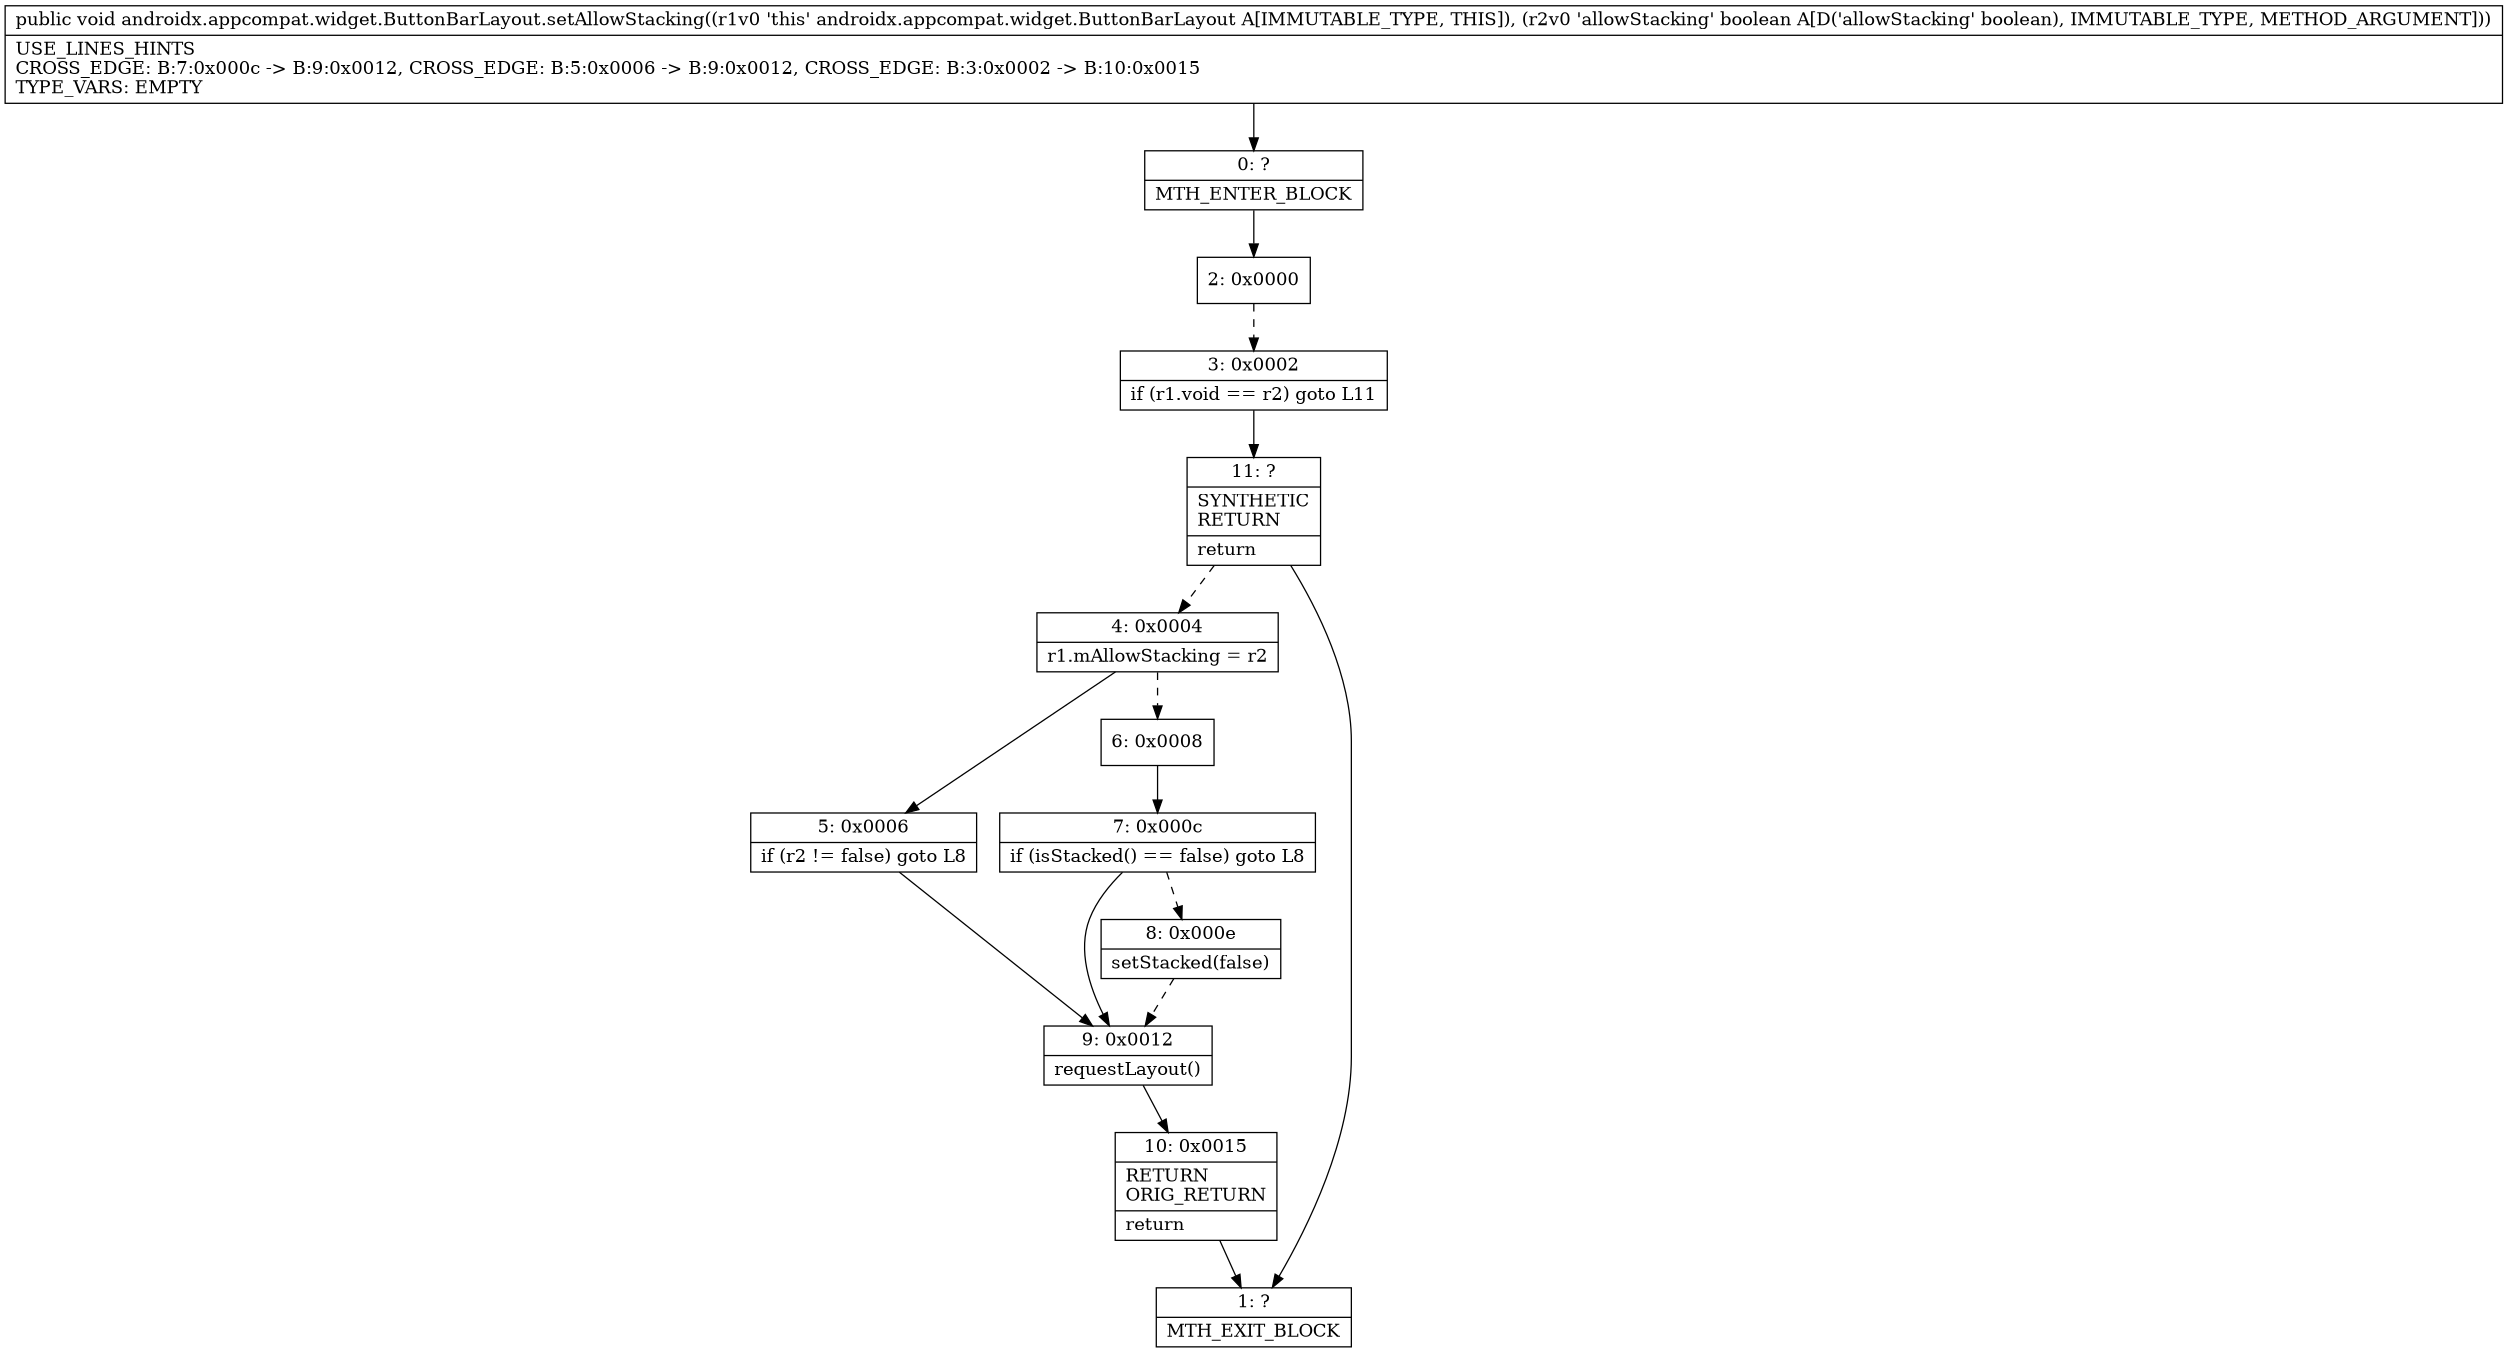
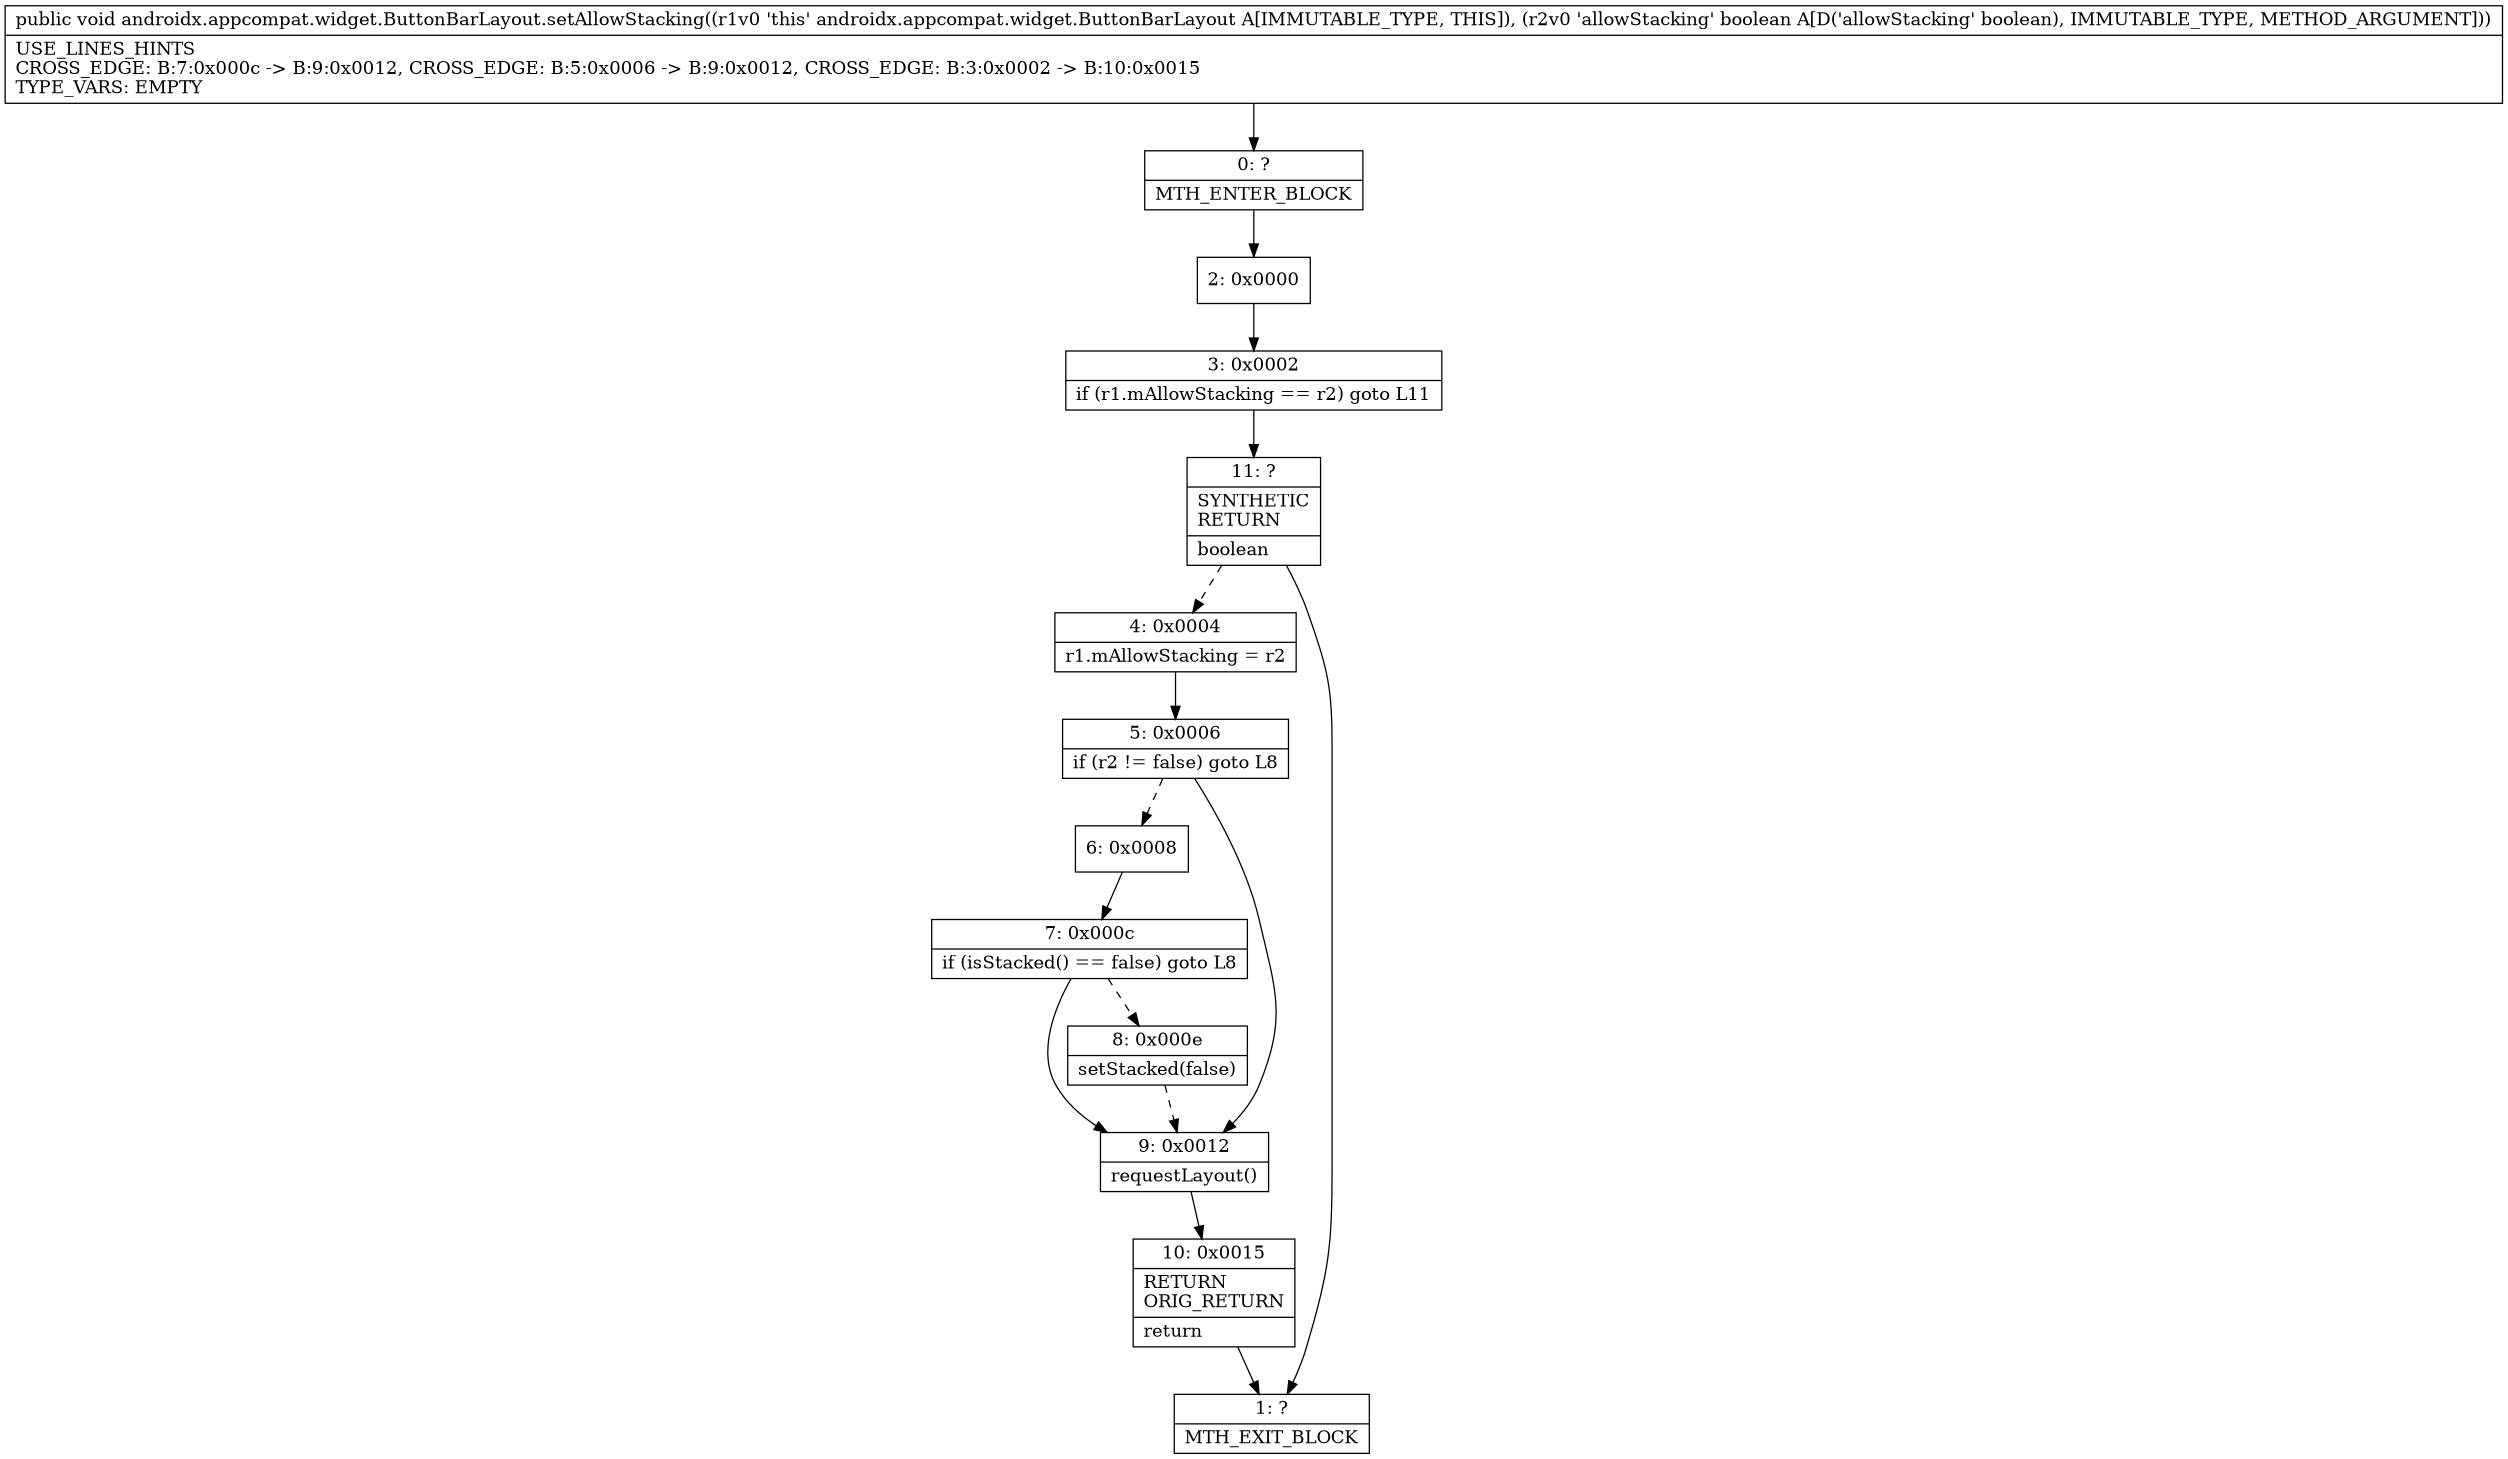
edge "2: 0x0000" -> "3: 0x0002": style dashed -> solid
node "3: 0x0002": text "if (r1.void == r2) goto L11" -> "if (r1.mAllowStacking == r2) goto L11"
node "11: ?": text "return" -> "boolean"
edge "4: 0x0004" -> "6: 0x0008": now "5: 0x0006" -> "6: 0x0008"
